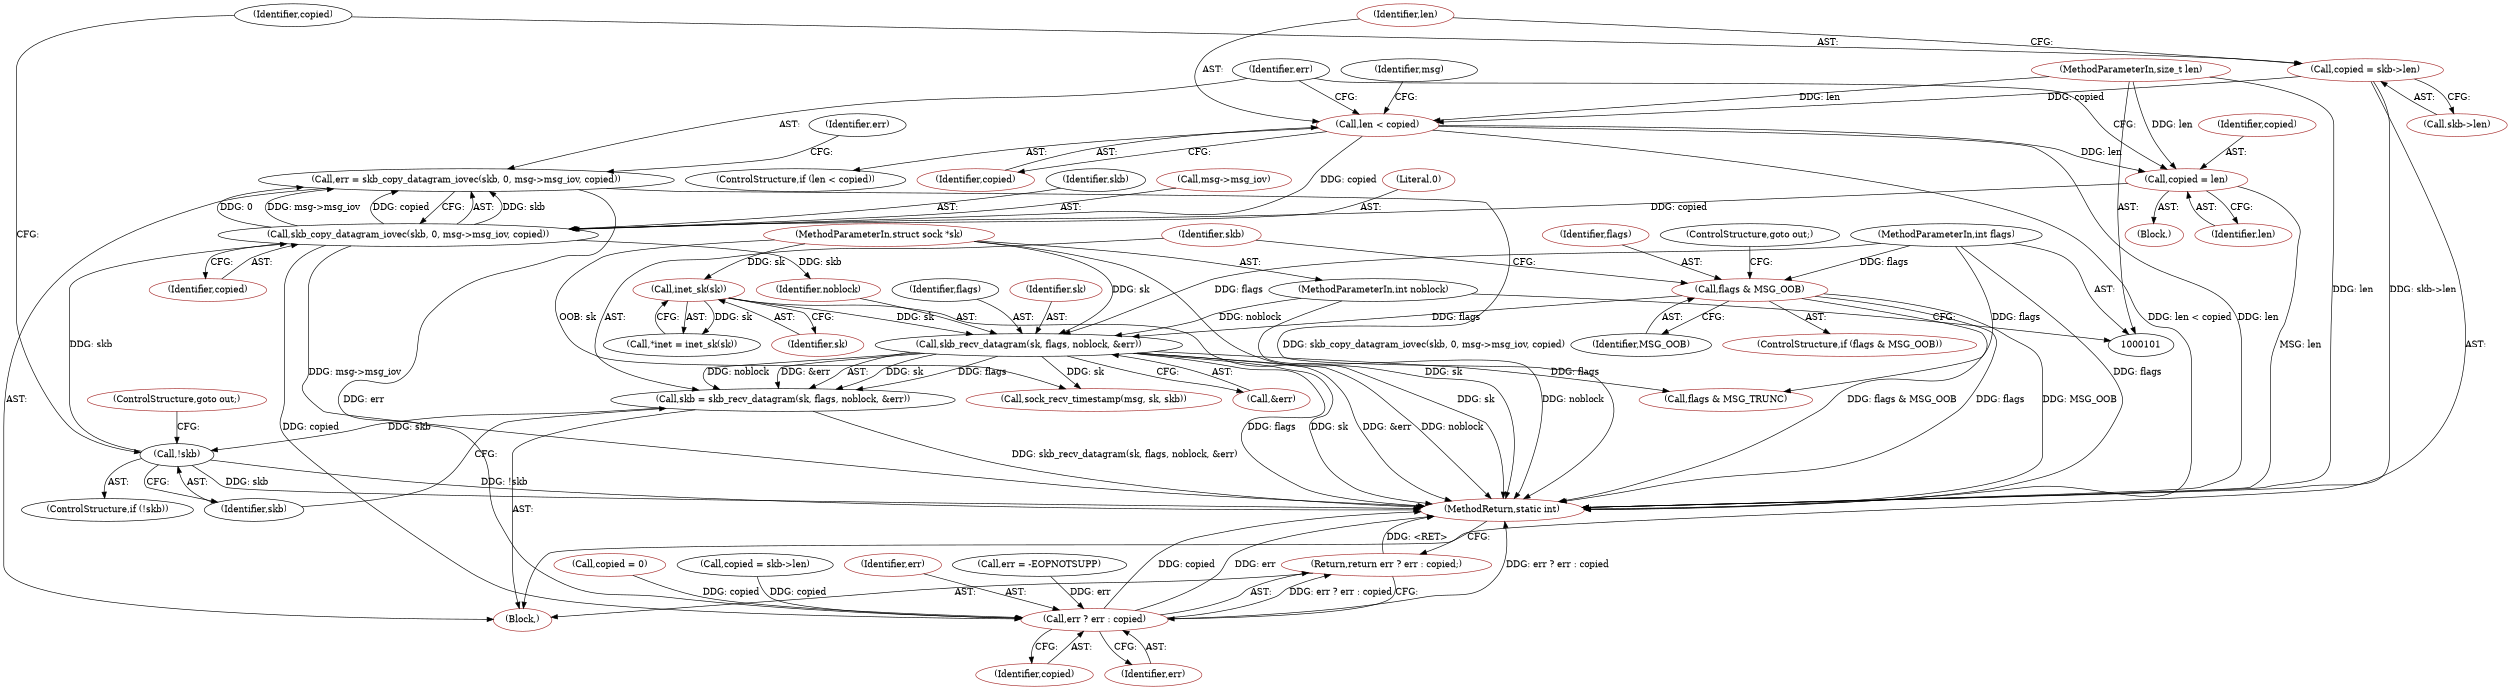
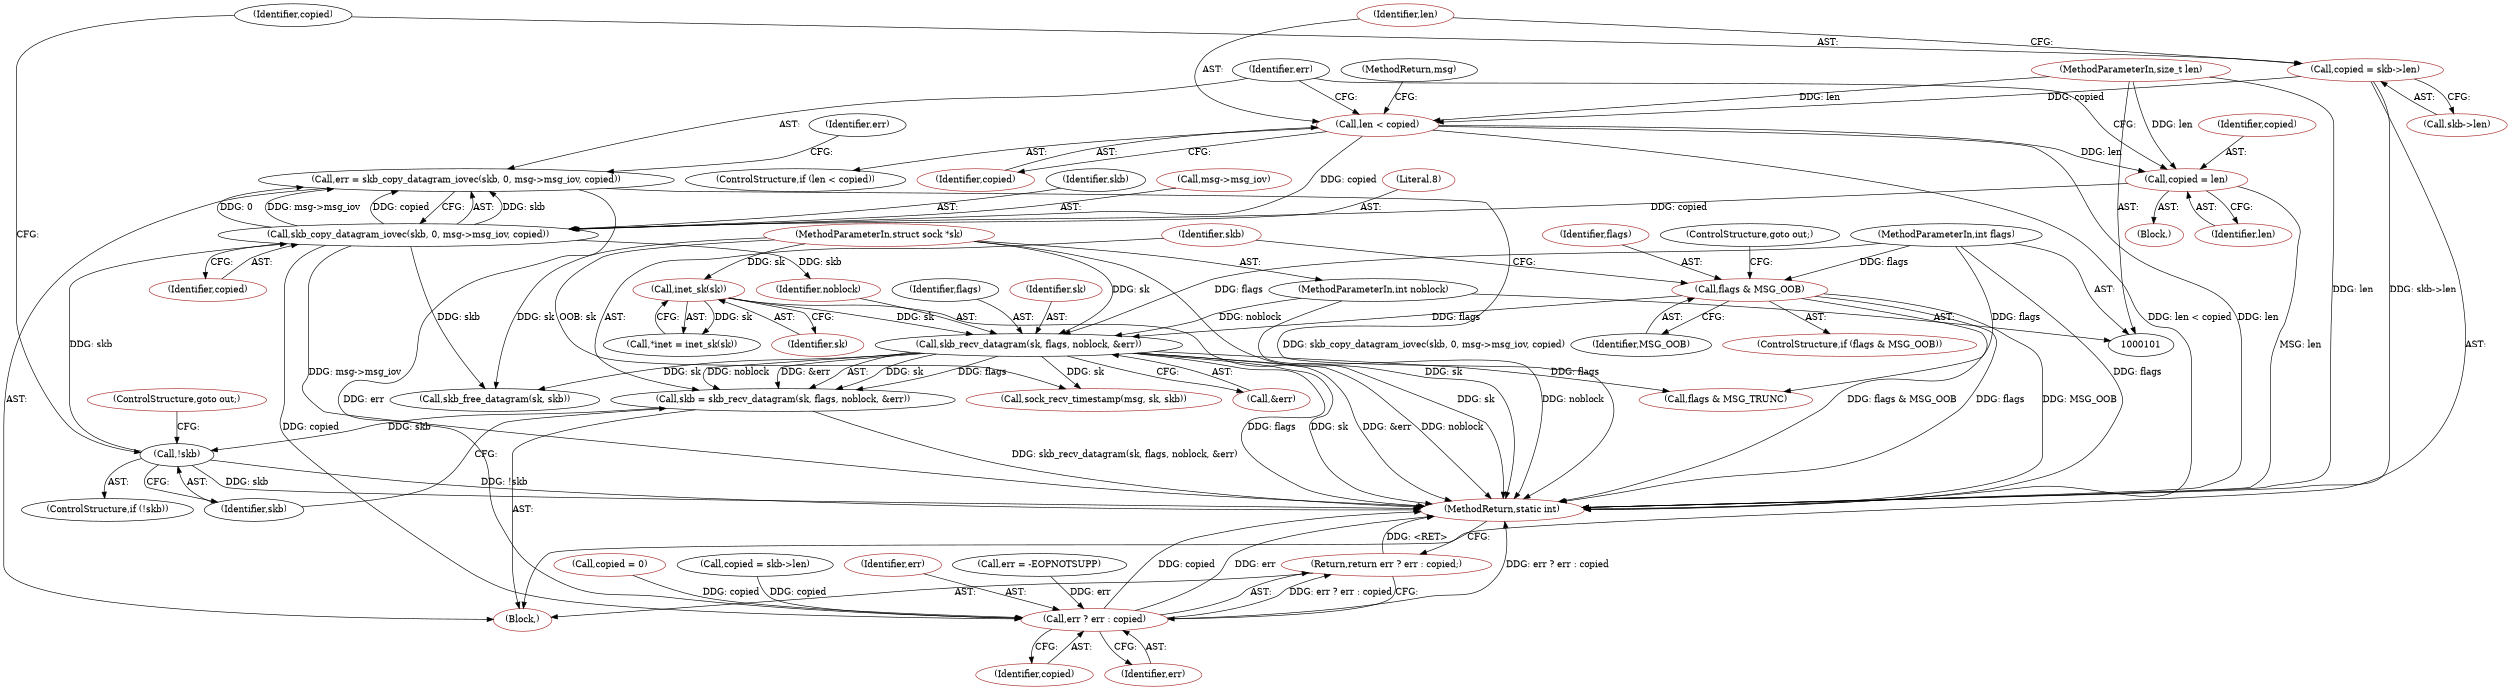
node "(Identifier,msg)": label "(Identifier,msg)" -> "(MethodReturn,msg)"
node "(Literal,0)": label "(Literal,0)" -> "(Literal,8)"
edge "(MethodParameterIn,int noblock)" -> "1000101": label "CFG: " -> "AST: "
node "(Call,skb_free_datagram(sk, skb))": added
